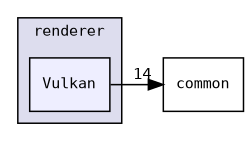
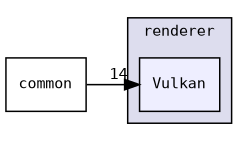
edge "Vulkan" -> "common": reversed
